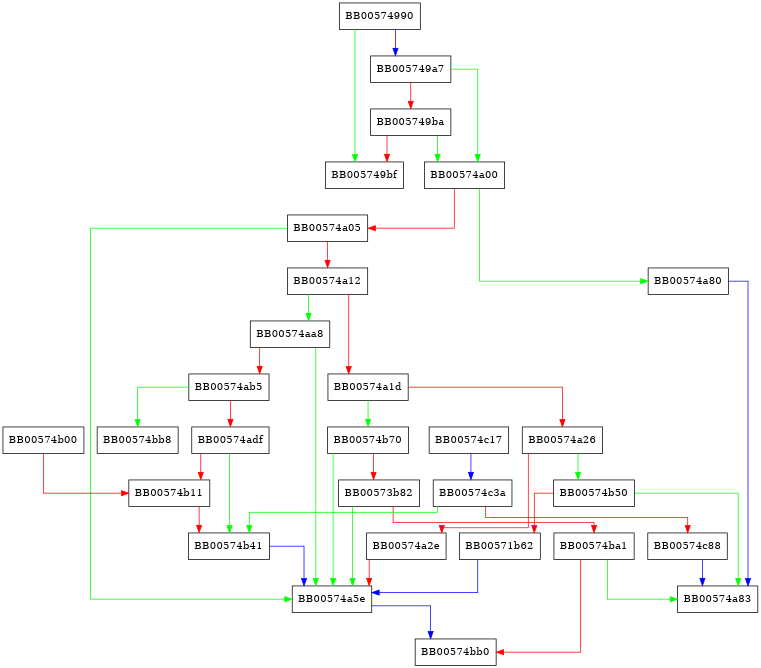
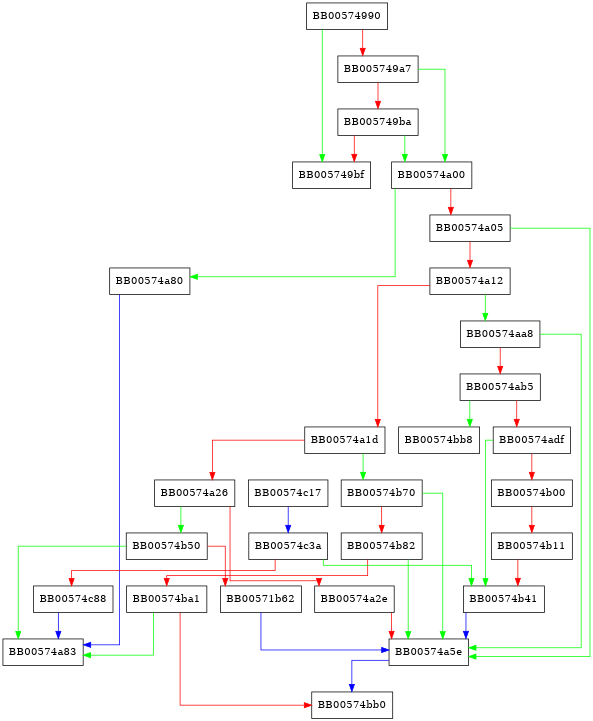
edge "BB00574990" -> "BB005749a7": color blue -> red
edge "BB00574adf" -> "BB00574b11": now "BB00574adf" -> "BB00574b00"
node "BB00573b82": label "BB00573b82" -> "BB00574b82"
